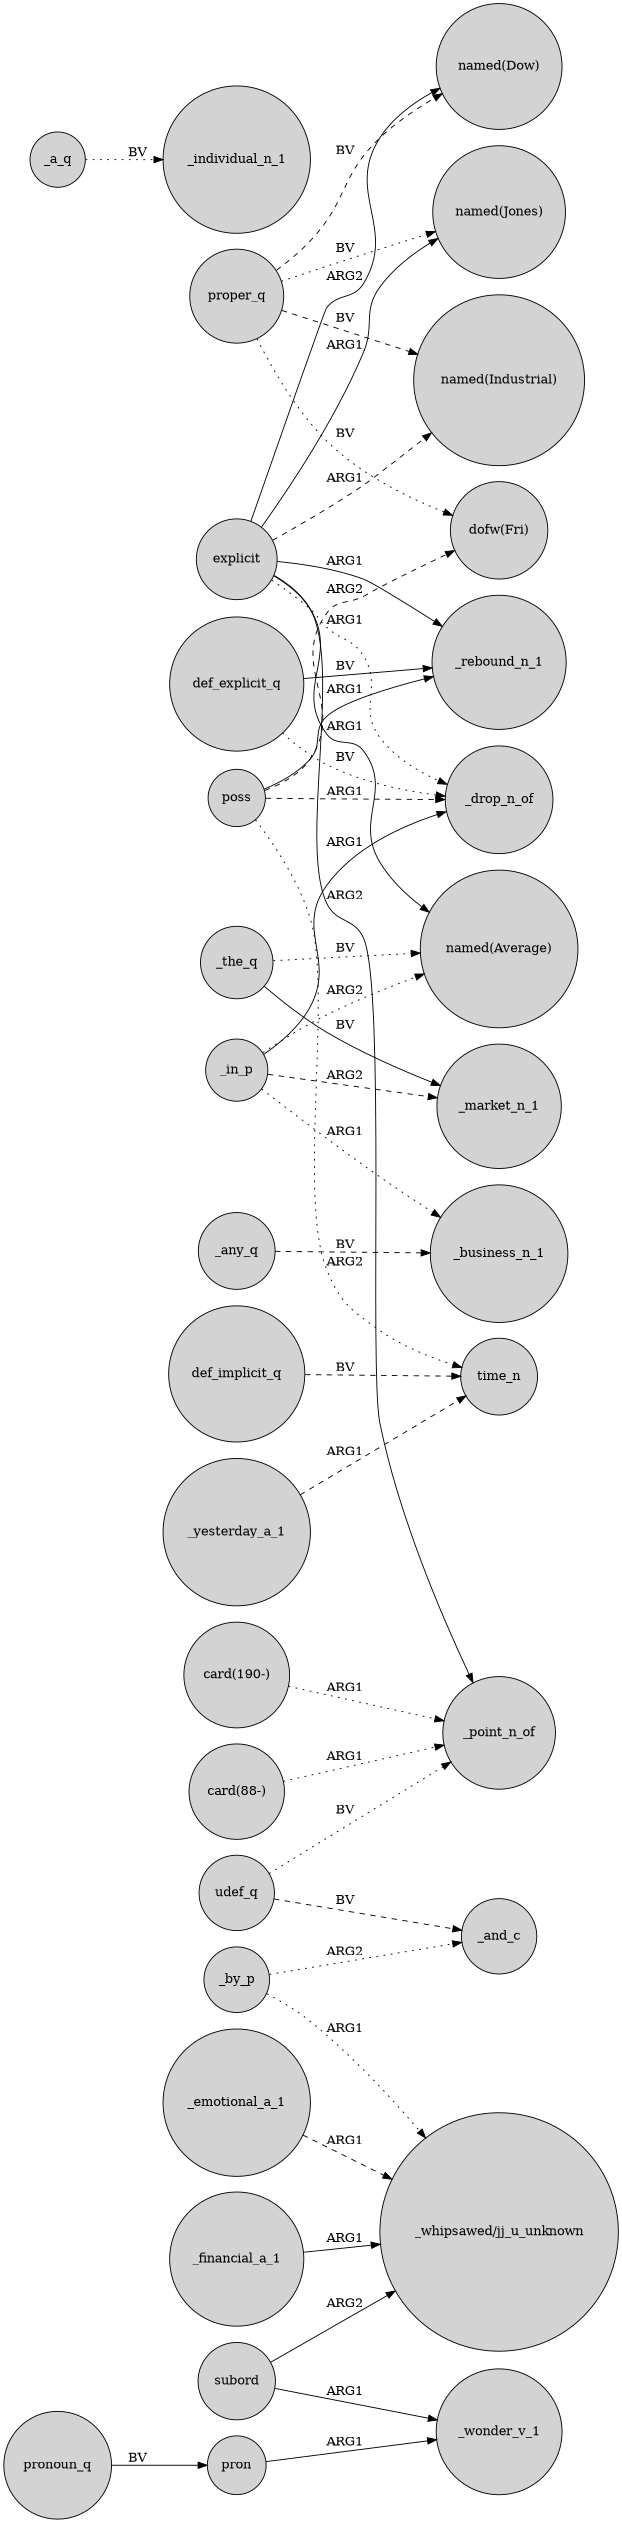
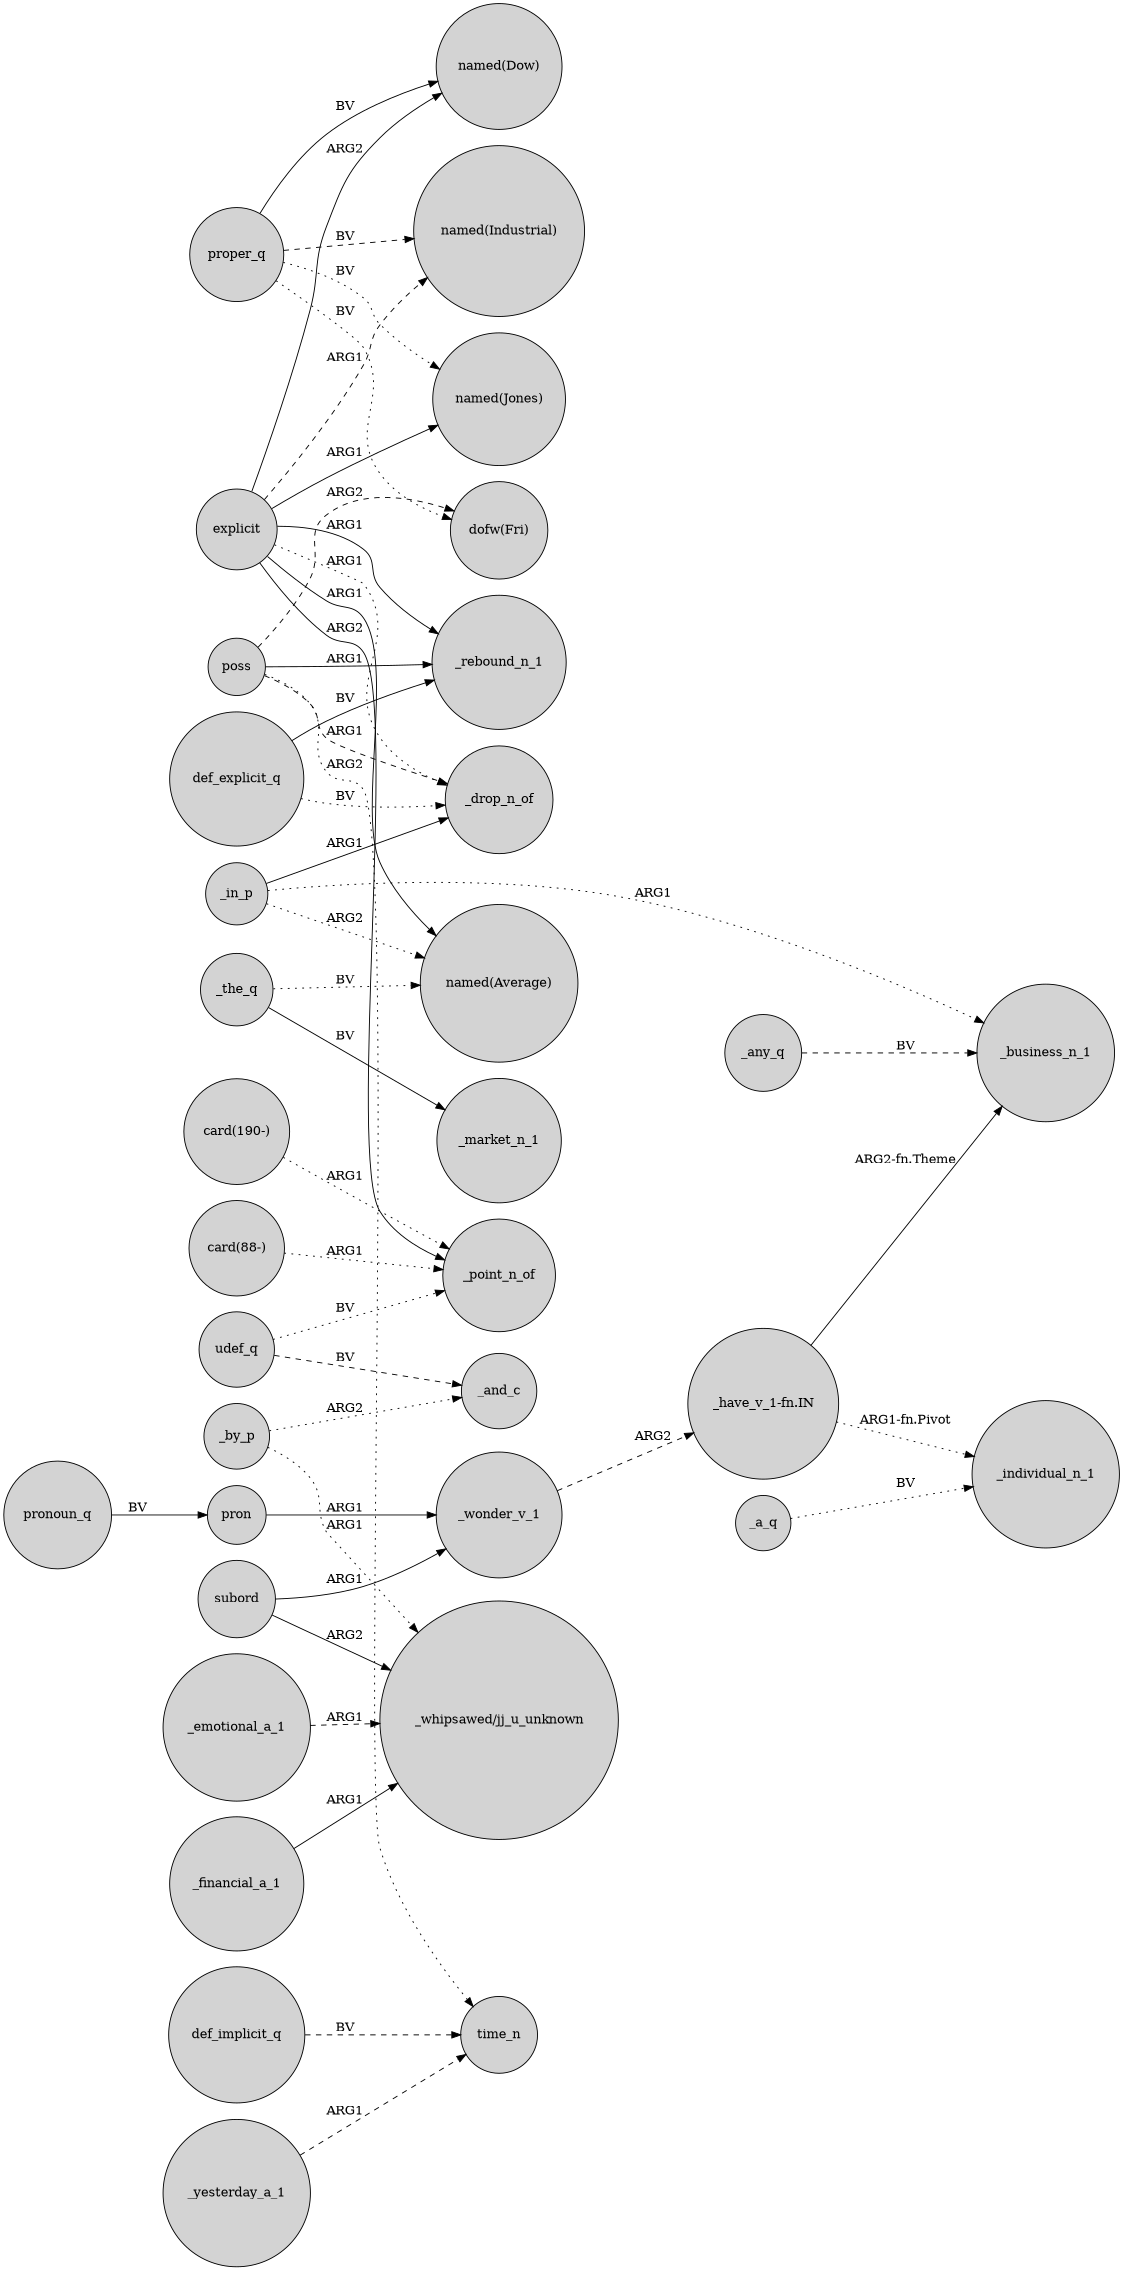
edge "proper_q" -> "named(Dow)": style dashed -> solid
edge "_in_p" -> "_market_n_1": removed, label "ARG2"
node "_have_v_1-fn.IN": added
